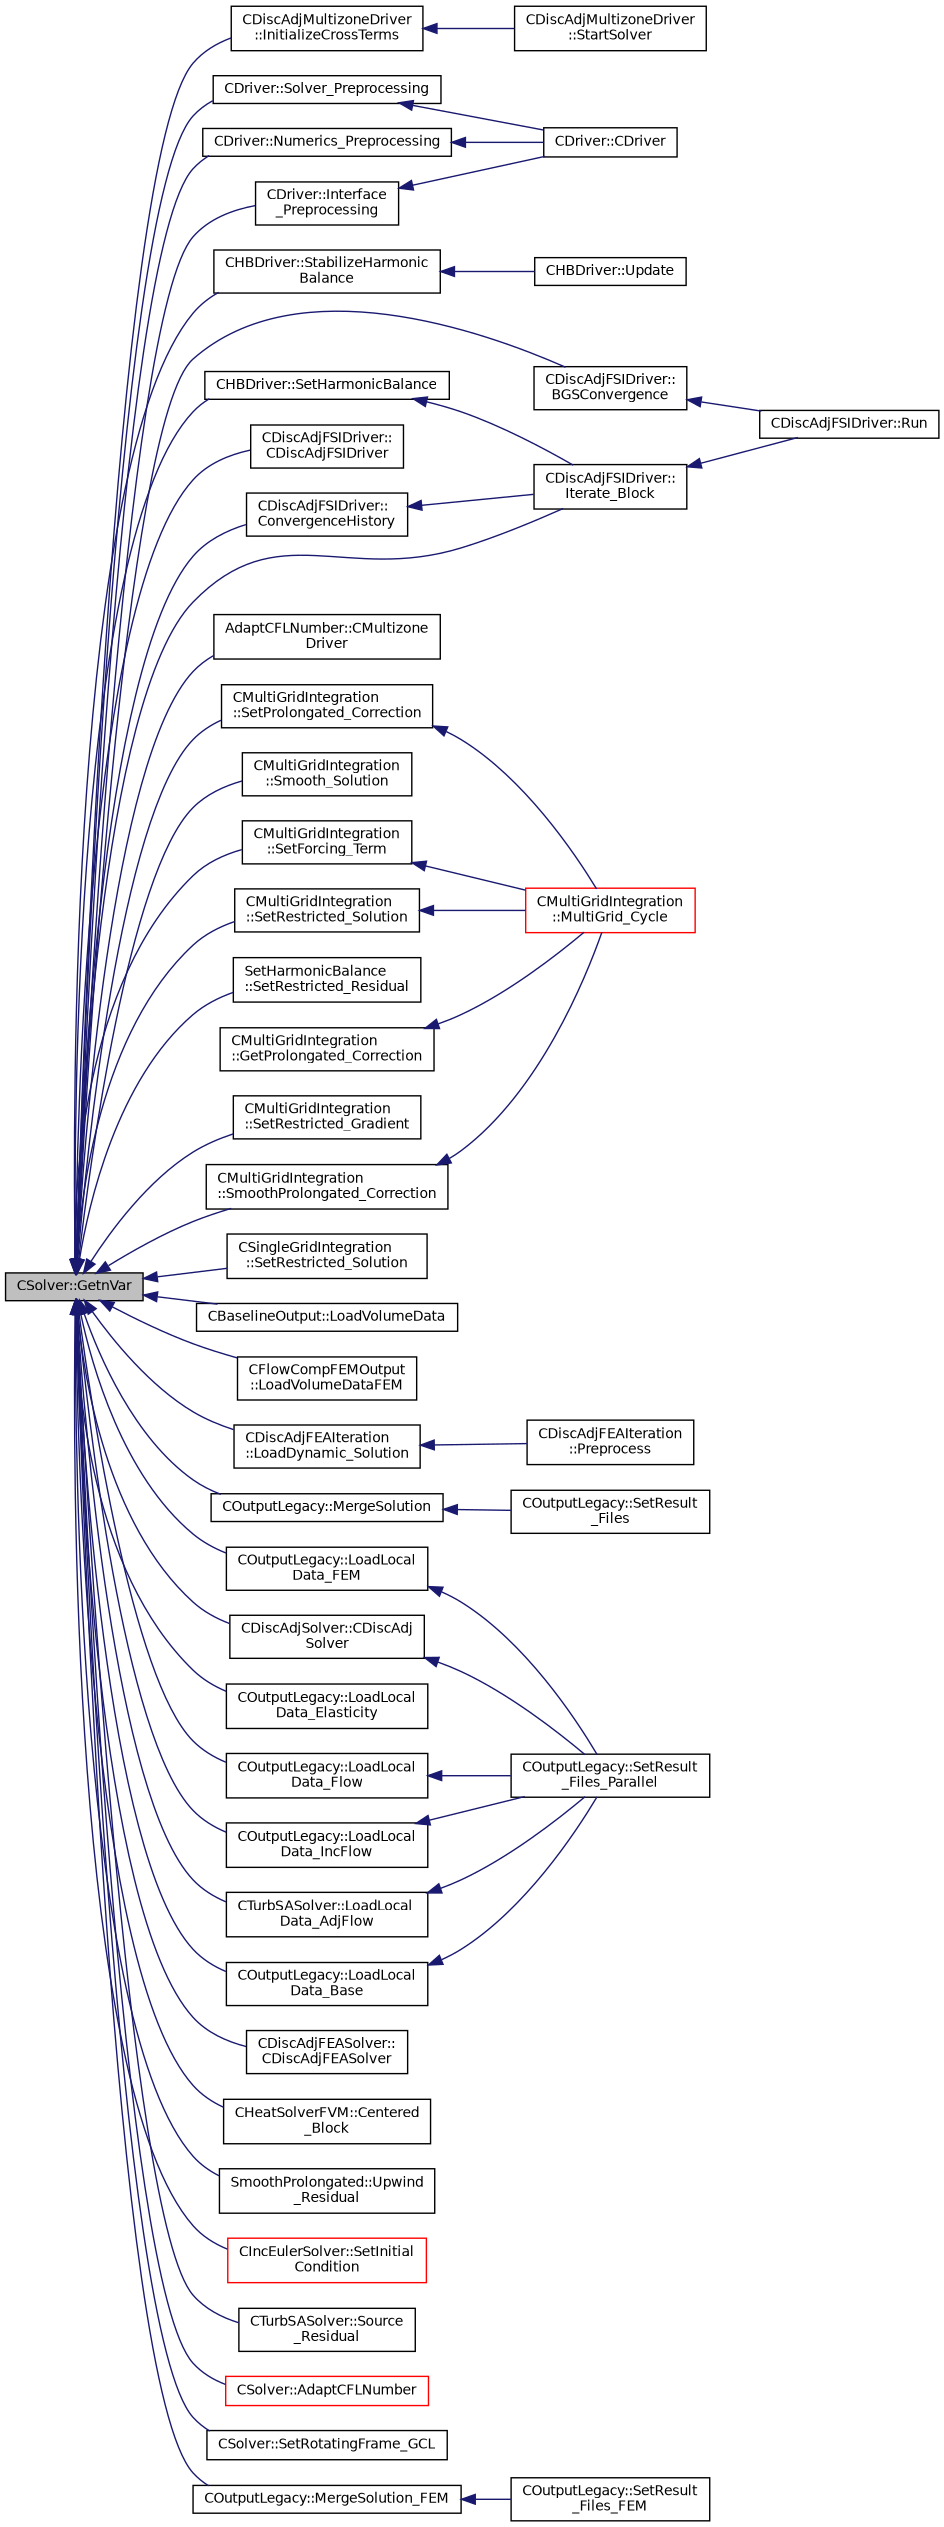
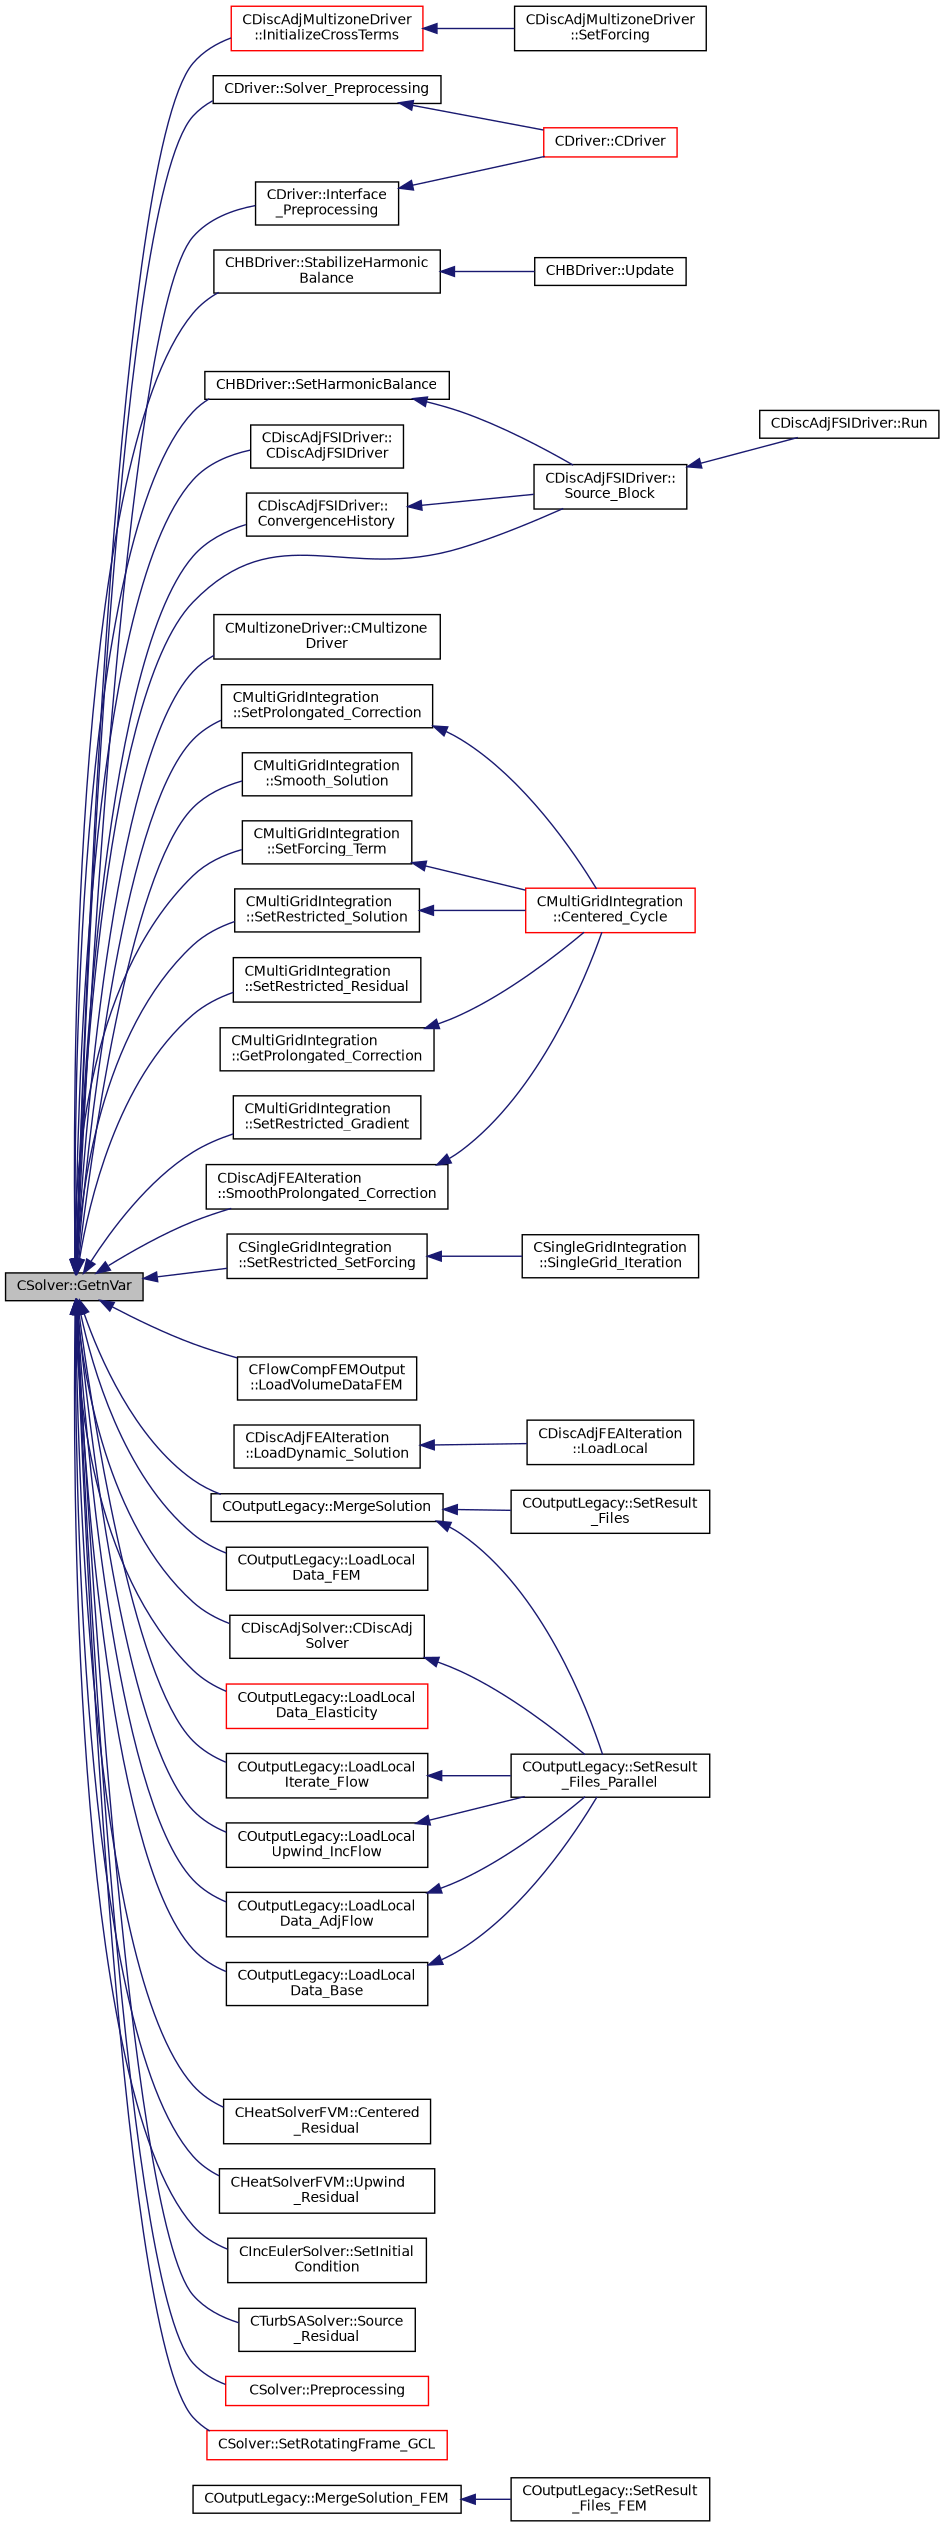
node "CDiscAdjMultizoneDriver ::InitializeCrossTerms": color black -> red
node "CDiscAdjMultizoneDriver ::StartSolver": label "CDiscAdjMultizoneDriver ::StartSolver" -> "CDiscAdjMultizoneDriver ::SetForcing"
node "CDriver::Numerics_Preprocessing": removed
node "CDriver::CDriver": color black -> red
node "CDiscAdjFSIDriver:: BGSConvergence": removed
node "CDiscAdjFSIDriver:: Iterate_Block": label "CDiscAdjFSIDriver:: Iterate_Block" -> "CDiscAdjFSIDriver:: Source_Block"
node "AdaptCFLNumber::CMultizone Driver": label "AdaptCFLNumber::CMultizone Driver" -> "CMultizoneDriver::CMultizone Driver"
node "CMultiGridIntegration ::MultiGrid_Cycle": label "CMultiGridIntegration ::MultiGrid_Cycle" -> "CMultiGridIntegration ::Centered_Cycle"
node "SetHarmonicBalance ::SetRestricted_Residual": label "SetHarmonicBalance ::SetRestricted_Residual" -> "CMultiGridIntegration ::SetRestricted_Residual"
node "CMultiGridIntegration ::SmoothProlongated_Correction": label "CMultiGridIntegration ::SmoothProlongated_Correction" -> "CDiscAdjFEAIteration ::SmoothProlongated_Correction"
node "CSingleGridIntegration ::SetRestricted_Solution": label "CSingleGridIntegration ::SetRestricted_Solution" -> "CSingleGridIntegration ::SetRestricted_SetForcing"
node "CSingleGridIntegration ::SingleGrid_Iteration": added
node "CBaselineOutput::LoadVolumeData": removed
edge "CDiscAdjFEAIteration ::LoadDynamic_Solution" -> "CSolver::GetnVar": removed
node "CDiscAdjFEAIteration ::Preprocess": label "CDiscAdjFEAIteration ::Preprocess" -> "CDiscAdjFEAIteration ::LoadLocal"
edge "COutputLegacy::SetResult _Files_Parallel" -> "COutputLegacy::LoadLocal Data_FEM": now "COutputLegacy::SetResult _Files_Parallel" -> "COutputLegacy::MergeSolution"
node "COutputLegacy::LoadLocal Data_Elasticity": color black -> red
node "COutputLegacy::LoadLocal Data_Flow": label "COutputLegacy::LoadLocal Data_Flow" -> "COutputLegacy::LoadLocal Iterate_Flow"
node "COutputLegacy::LoadLocal Data_IncFlow": label "COutputLegacy::LoadLocal Data_IncFlow" -> "COutputLegacy::LoadLocal Upwind_IncFlow"
edge "COutputLegacy::MergeSolution_FEM" -> "CSolver::GetnVar": removed
node "CTurbSASolver::LoadLocal Data_AdjFlow": label "CTurbSASolver::LoadLocal Data_AdjFlow" -> "COutputLegacy::LoadLocal Data_AdjFlow"
node "CDiscAdjFEASolver:: CDiscAdjFEASolver": removed
node "CHeatSolverFVM::Centered _Block": label "CHeatSolverFVM::Centered _Block" -> "CHeatSolverFVM::Centered _Residual"
node "SmoothProlongated::Upwind _Residual": label "SmoothProlongated::Upwind _Residual" -> "CHeatSolverFVM::Upwind _Residual"
node "CIncEulerSolver::SetInitial Condition": color red -> black
node "CSolver::AdaptCFLNumber": label "CSolver::AdaptCFLNumber" -> "CSolver::Preprocessing"
node "CSolver::SetRotatingFrame_GCL": color black -> red
